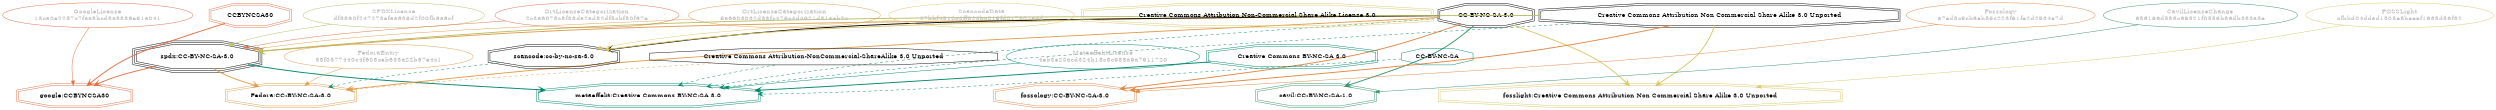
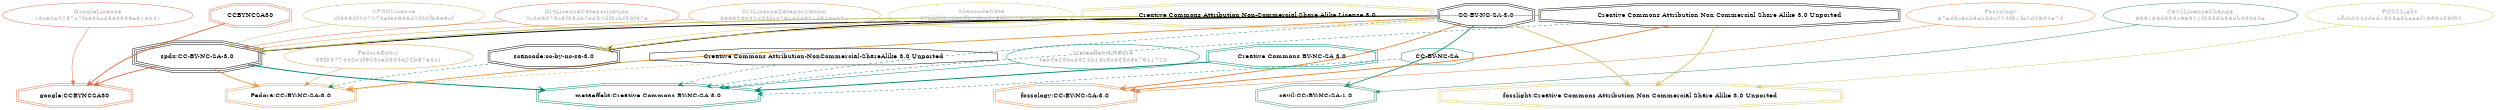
edge "CC-BY-NC-SA-3.0" -> "spdx:CC-BY-NC-SA-3.0": color #e09d4b -> black
